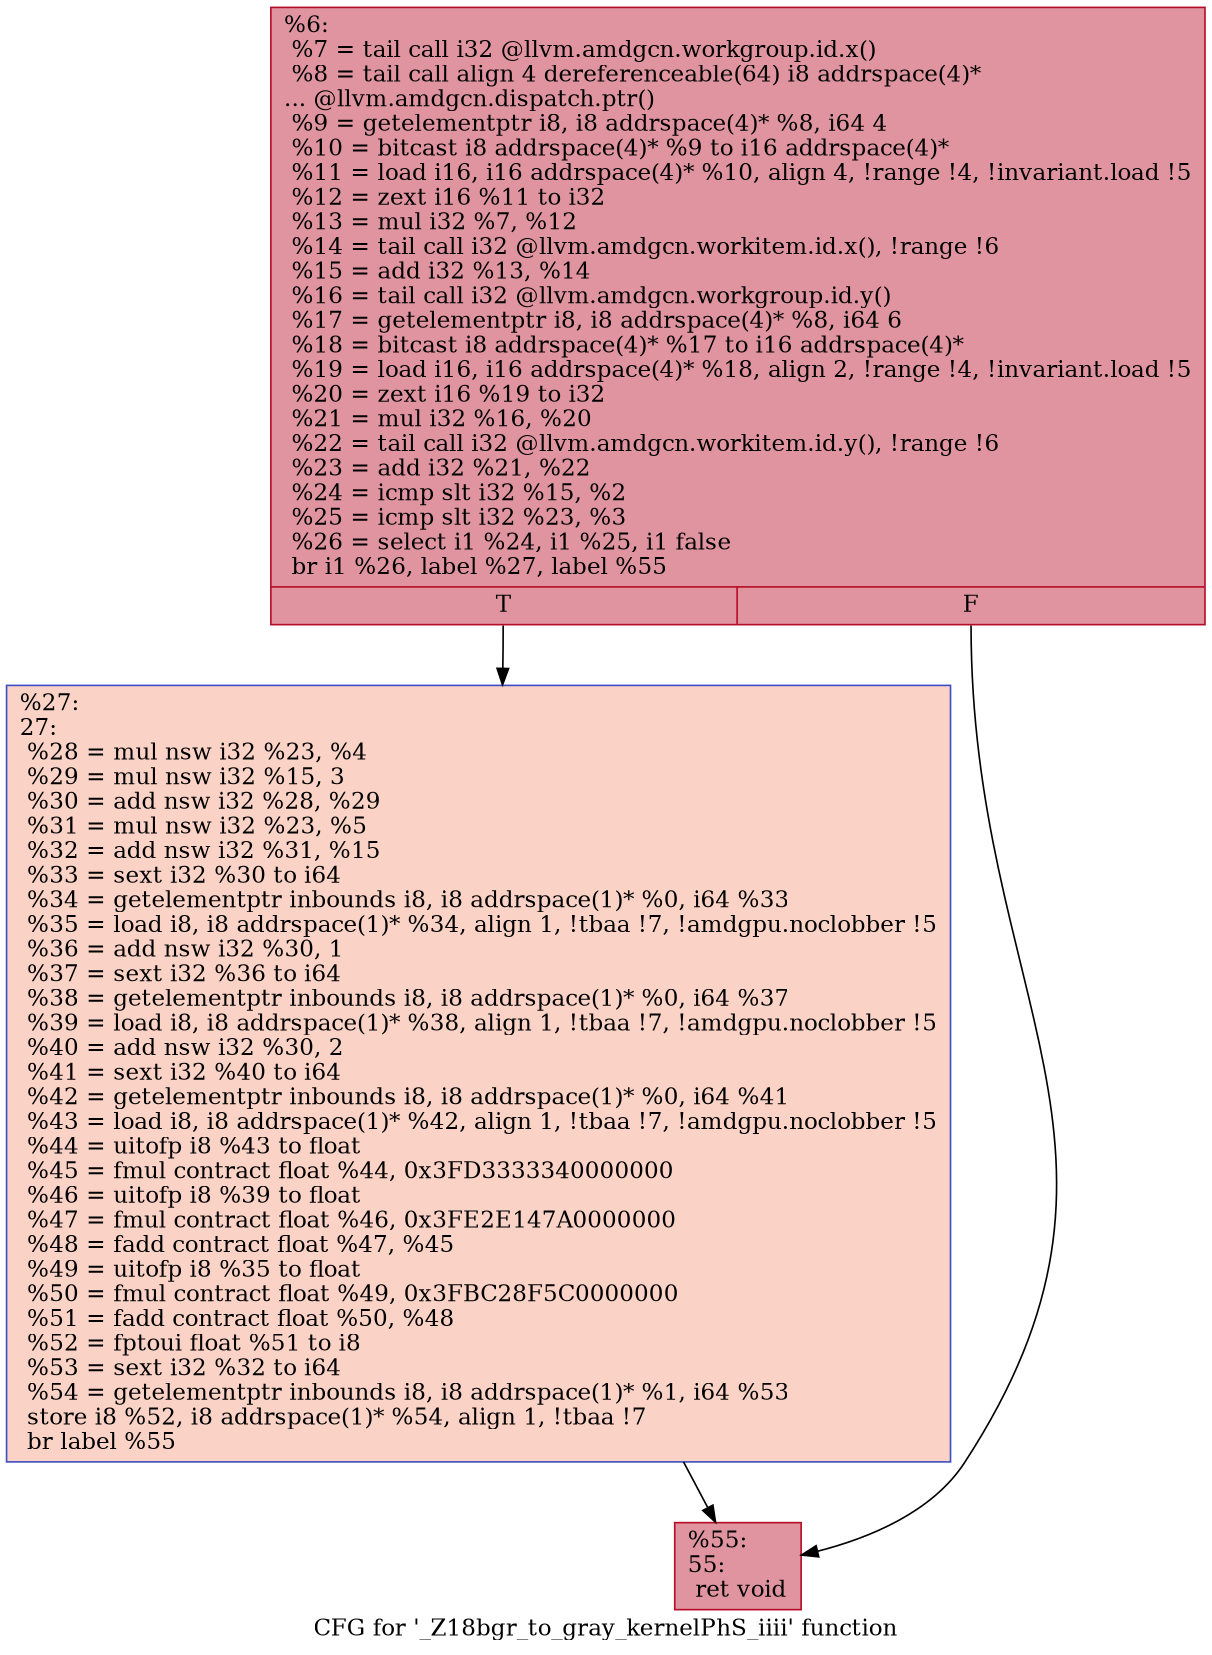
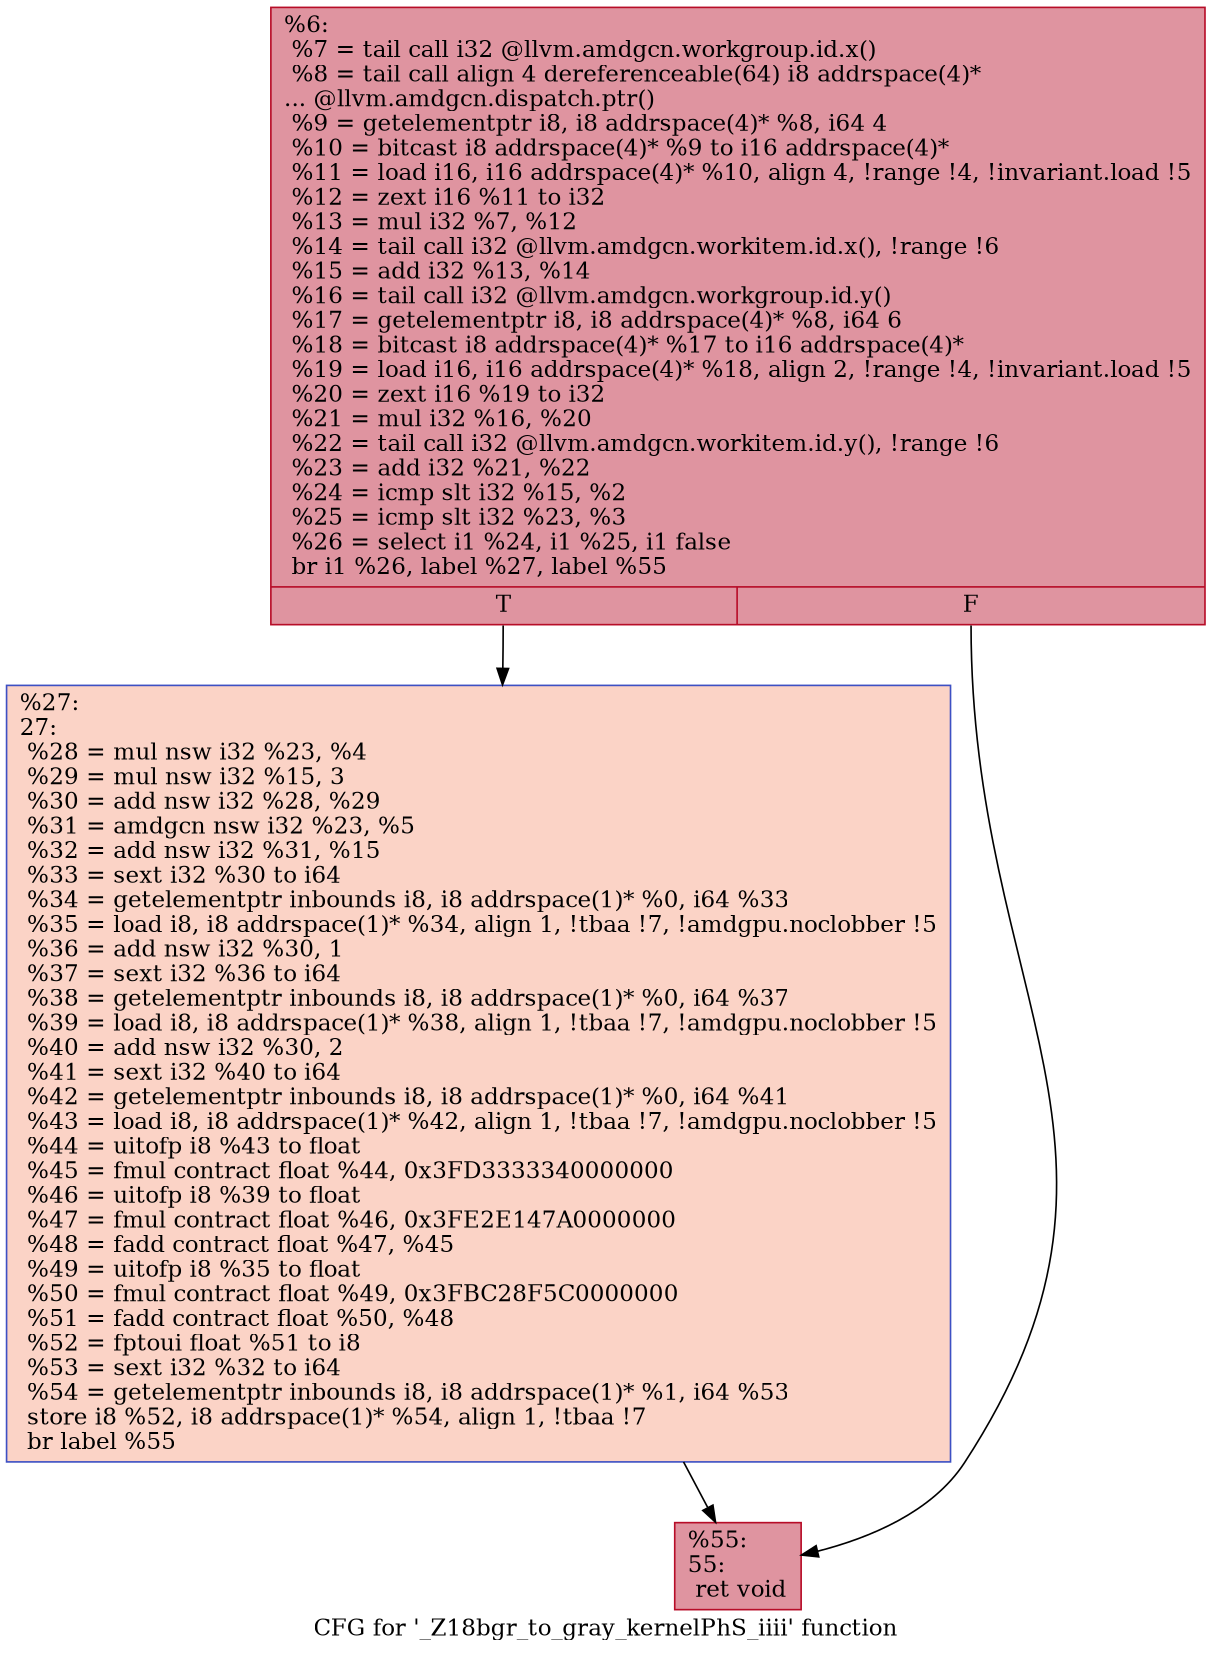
node "%27:": text "%31 = mul nsw i32 %23, %5" -> "%31 = amdgcn nsw i32 %23, %5"
